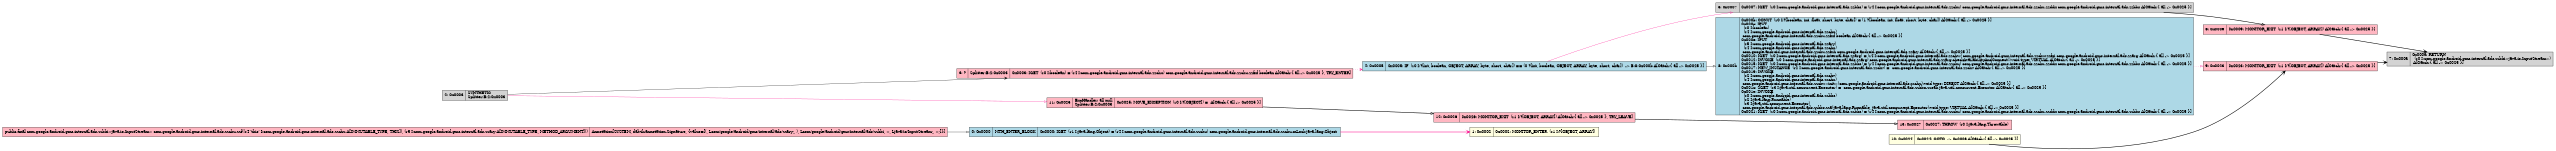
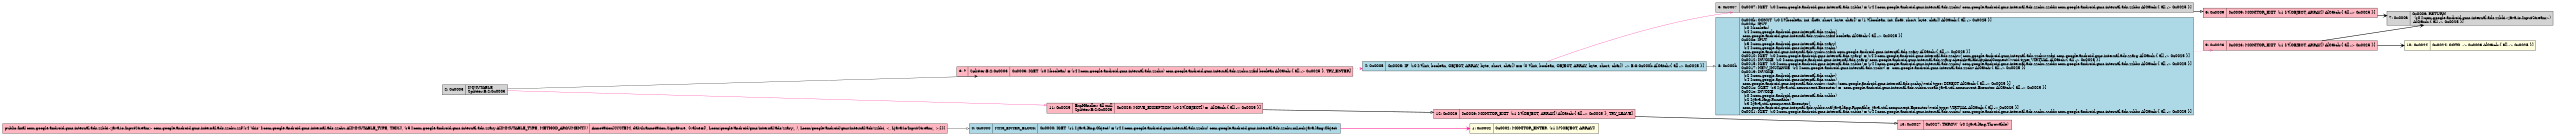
node "2: 0x0003": text "SYNTHETIC" -> "IMMUTABLE"
edge "10: 0x0024" -> "9: 0x0023": reversed
